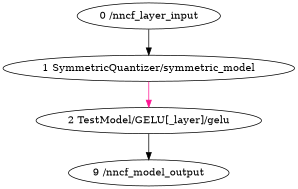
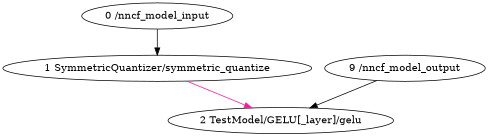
node "0 /nncf_layer_input": label "0 /nncf_layer_input" -> "0 /nncf_model_input"
node "1 SymmetricQuantizer/symmetric_model": label "1 SymmetricQuantizer/symmetric_model" -> "1 SymmetricQuantizer/symmetric_quantize"
edge "2 TestModel/GELU[_layer]/gelu" -> "9 /nncf_model_output": reversed
